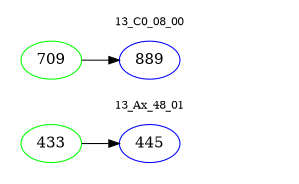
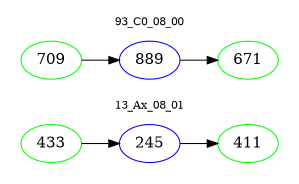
cluster "13_C0_08_00": label "13_C0_08_00" -> "93_C0_08_00"
node "671": added
cluster "13_Ax_48_01": label "13_Ax_48_01" -> "13_Ax_08_01"
node "445": label "445" -> "245"
node "411": added
